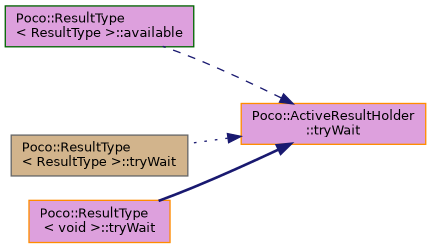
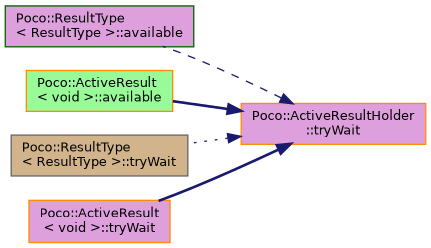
node "Poco::ActiveResult < void >::available": added
node "Poco::ResultType < void >::tryWait": label "Poco::ResultType < void >::tryWait" -> "Poco::ActiveResult < void >::tryWait"
